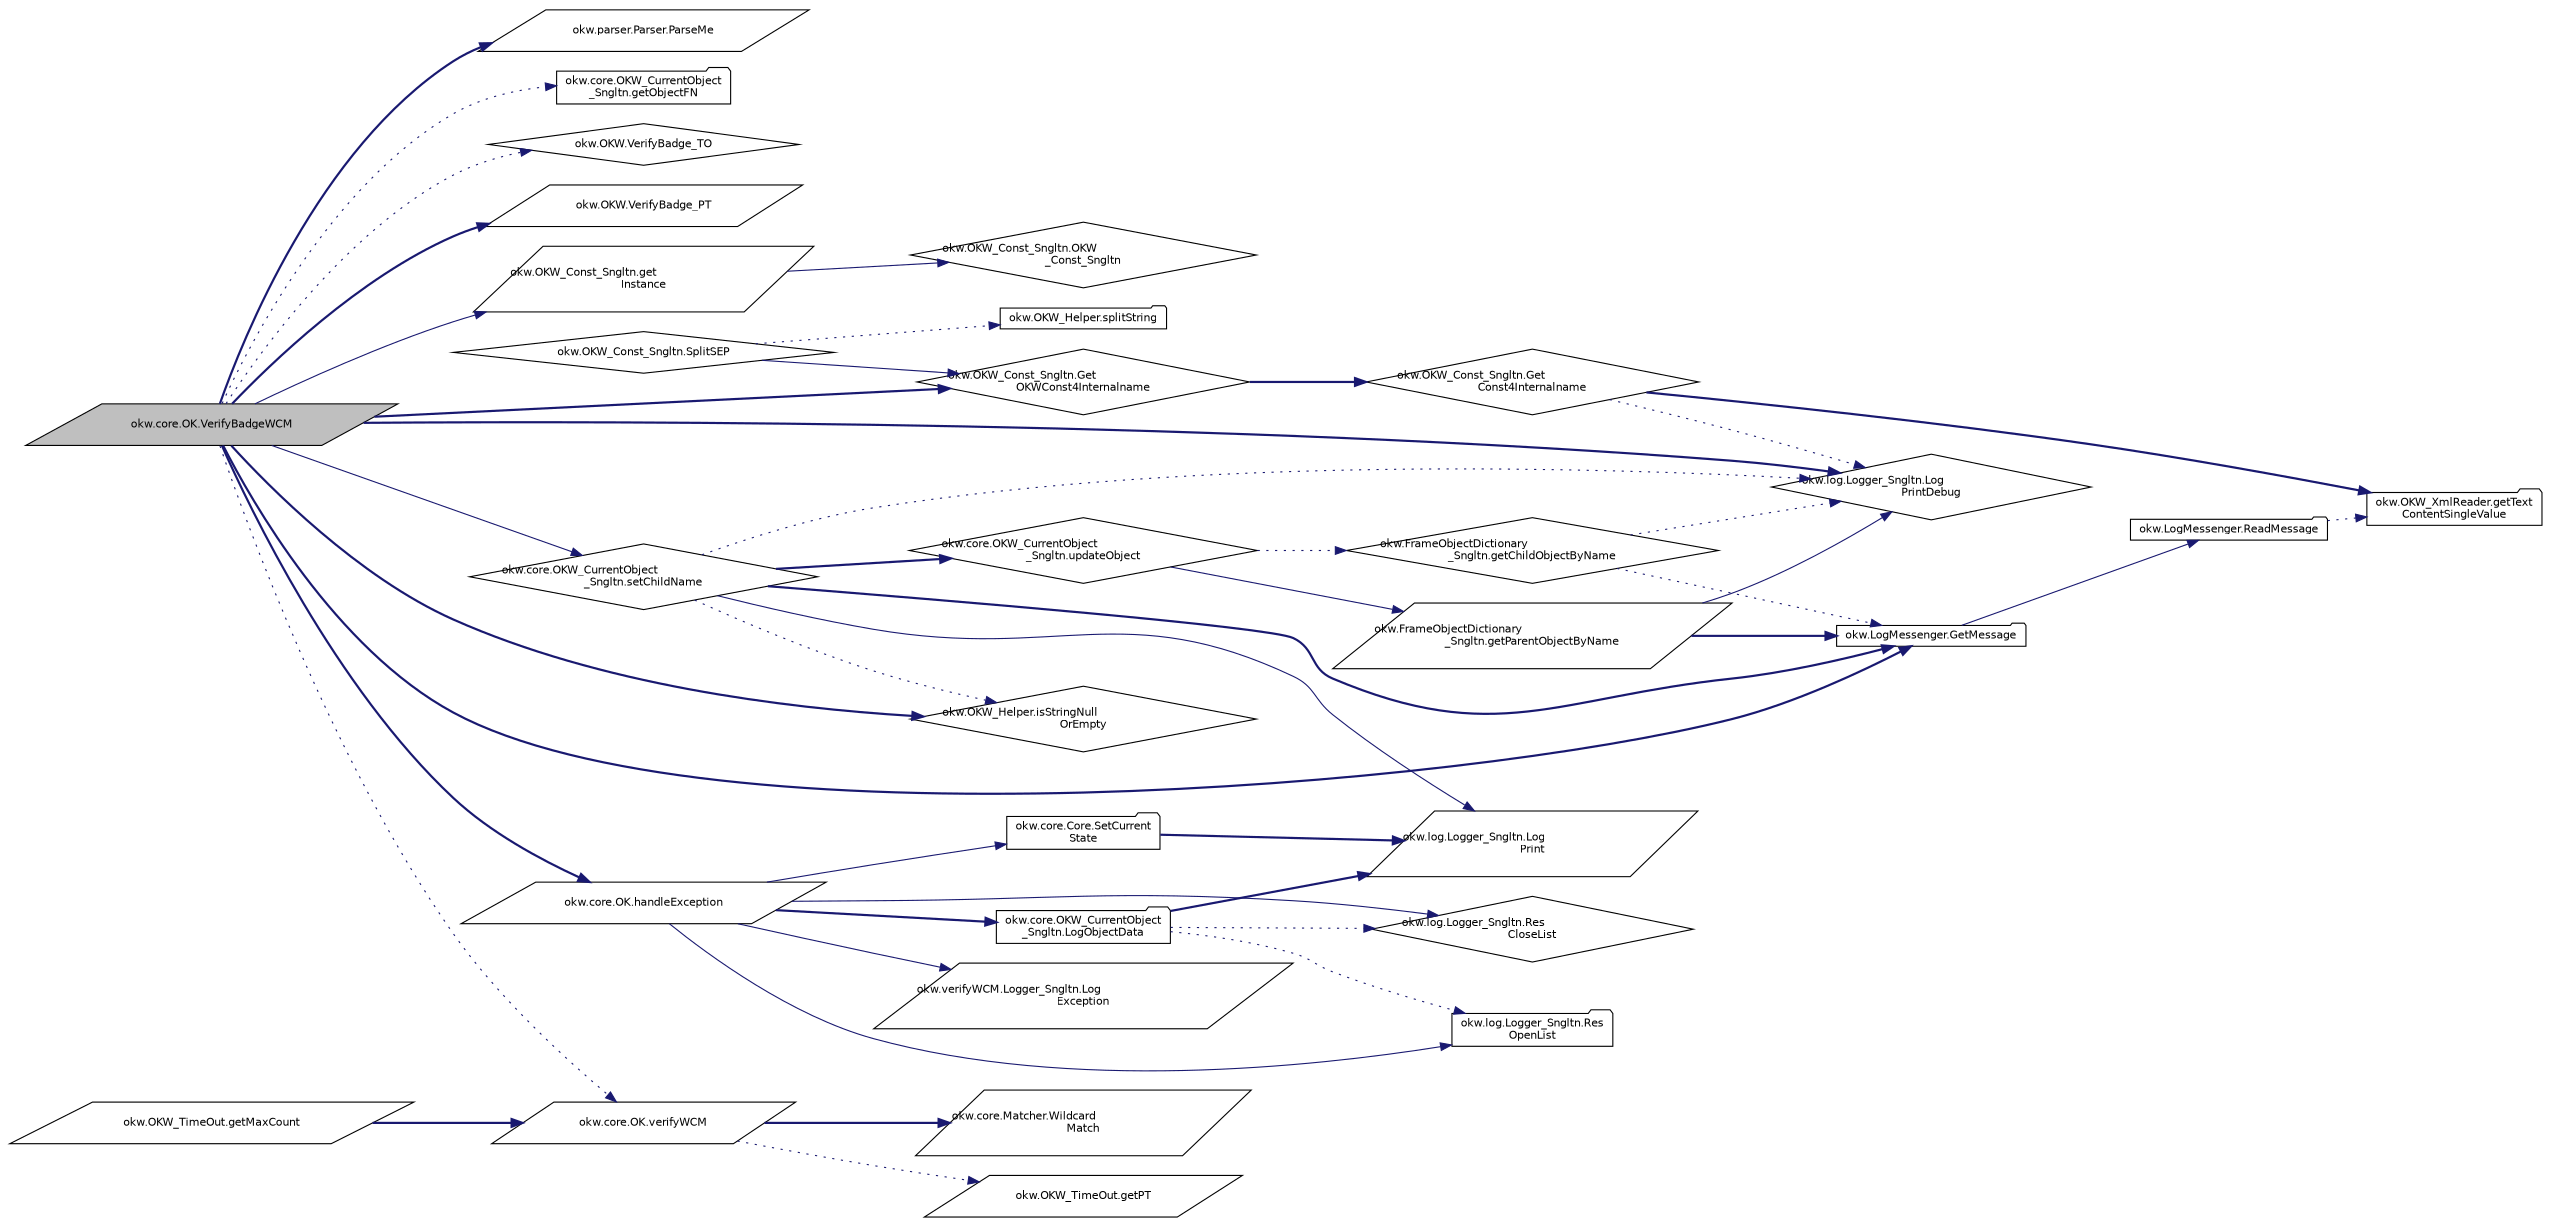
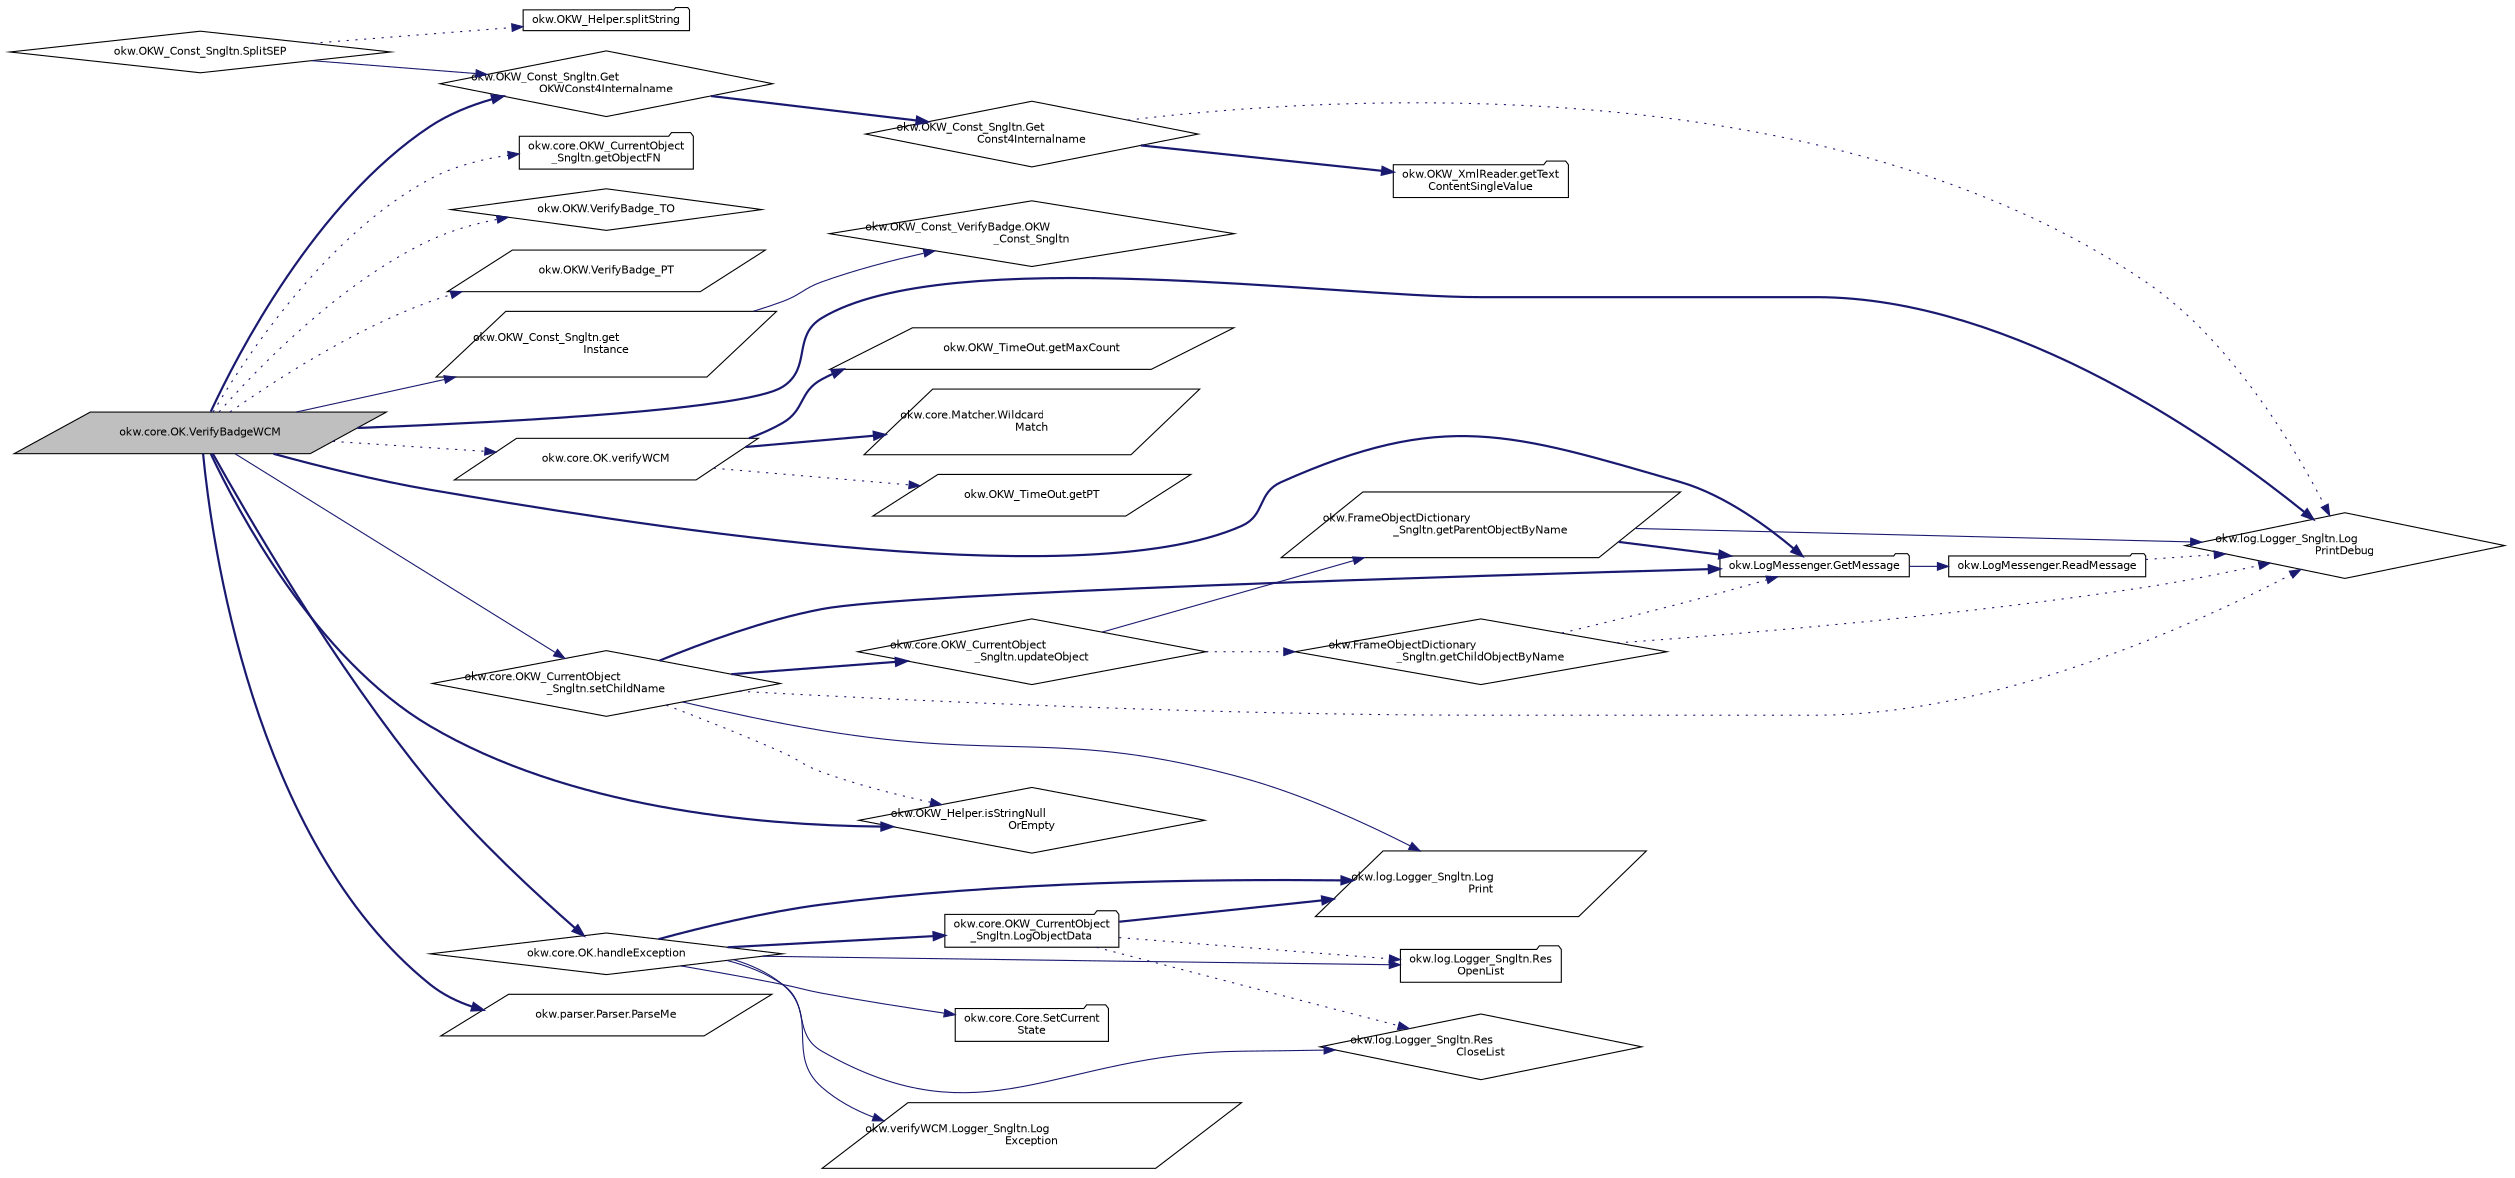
node "okw.OKW_Const_Sngltn.OKW _Const_Sngltn": label "okw.OKW_Const_Sngltn.OKW _Const_Sngltn" -> "okw.OKW_Const_VerifyBadge.OKW _Const_Sngltn"
edge "okw.core.OK.VerifyBadgeWCM" -> "okw.OKW.VerifyBadge_PT": style bold -> dotted
edge "okw.LogMessenger.ReadMessage" -> "okw.OKW_XmlReader.getText ContentSingleValue": now "okw.LogMessenger.ReadMessage" -> "okw.log.Logger_Sngltn.Log PrintDebug"
edge "okw.core.Core.SetCurrent State" -> "okw.log.Logger_Sngltn.Log Print": now "okw.core.OK.handleException" -> "okw.log.Logger_Sngltn.Log Print"
node "okw.core.OK.handleException": shape parallelogram -> diamond
edge "okw.OKW_TimeOut.getMaxCount" -> "okw.core.OK.verifyWCM": reversed
